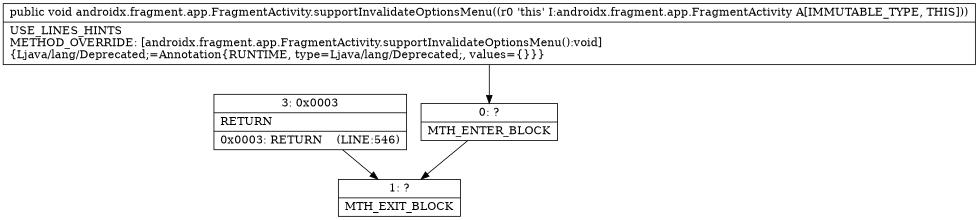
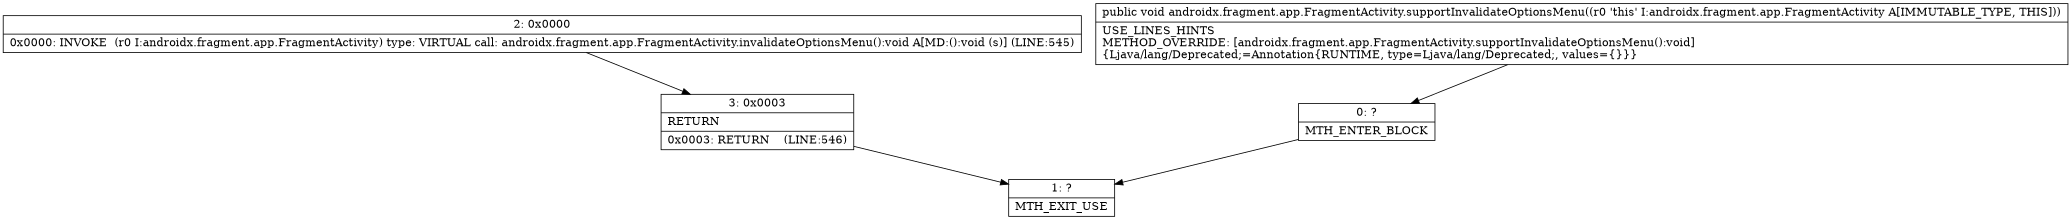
node "2: 0x0000": added
node "1: ?": text "MTH_EXIT_BLOCK" -> "MTH_EXIT_USE"
